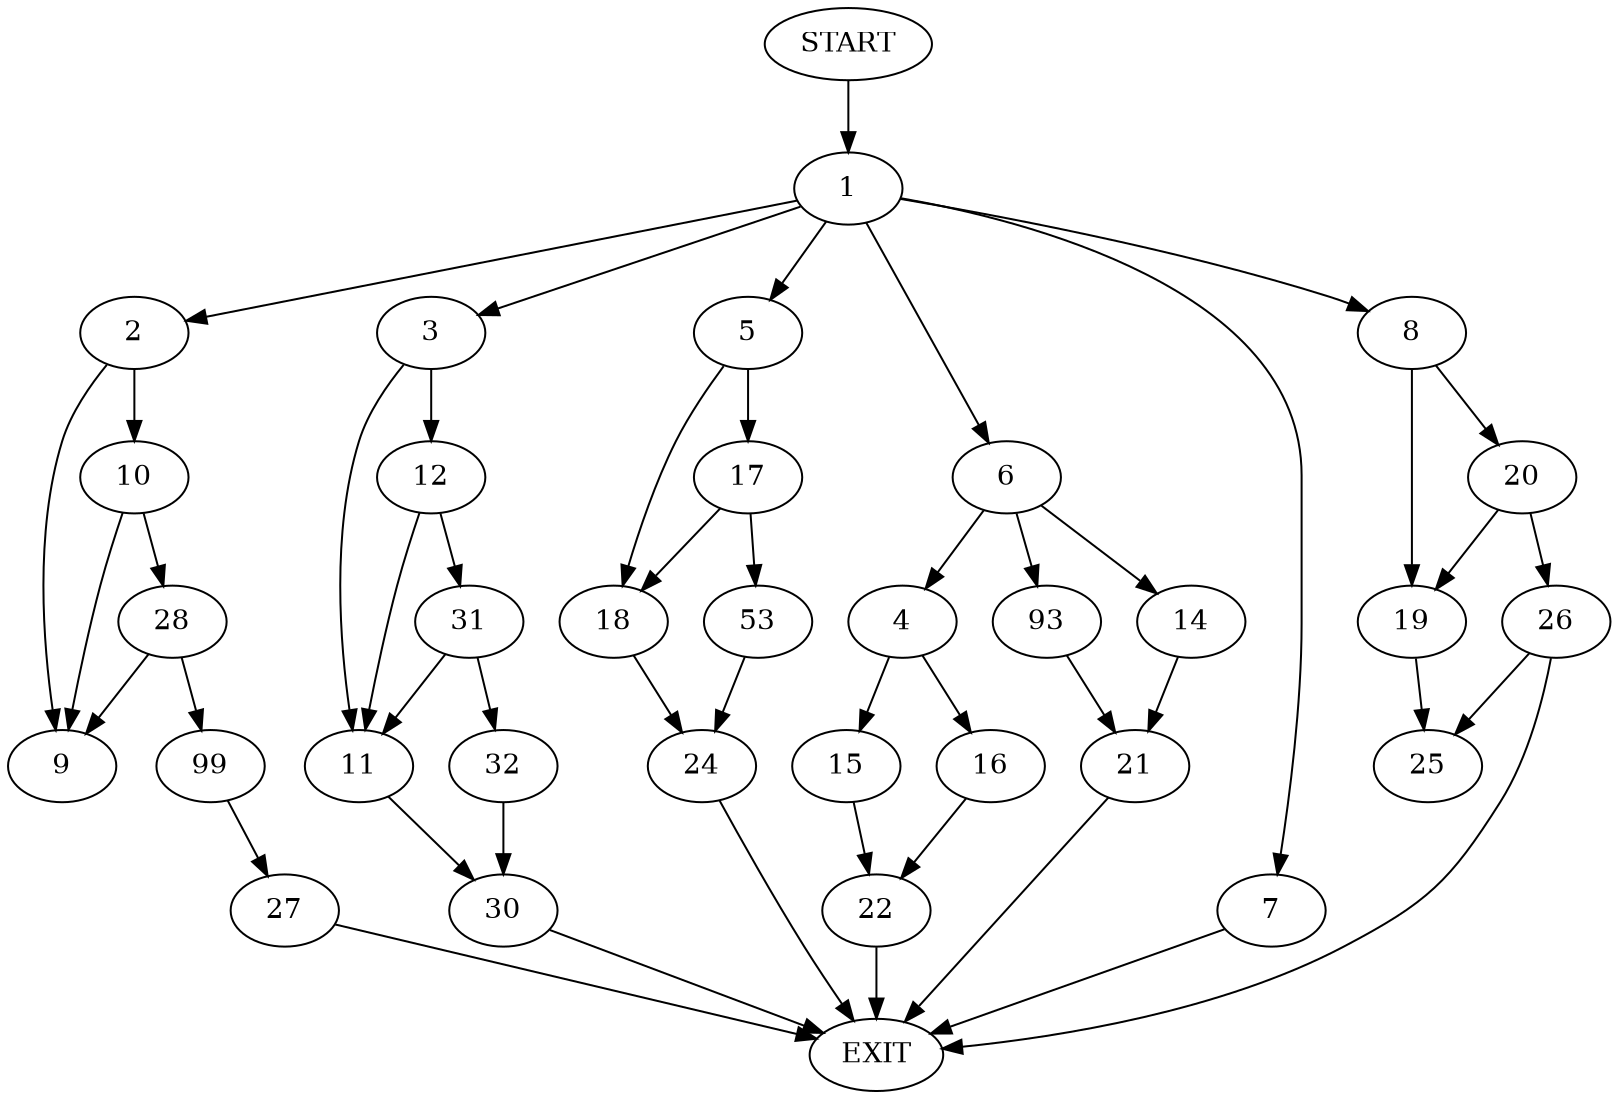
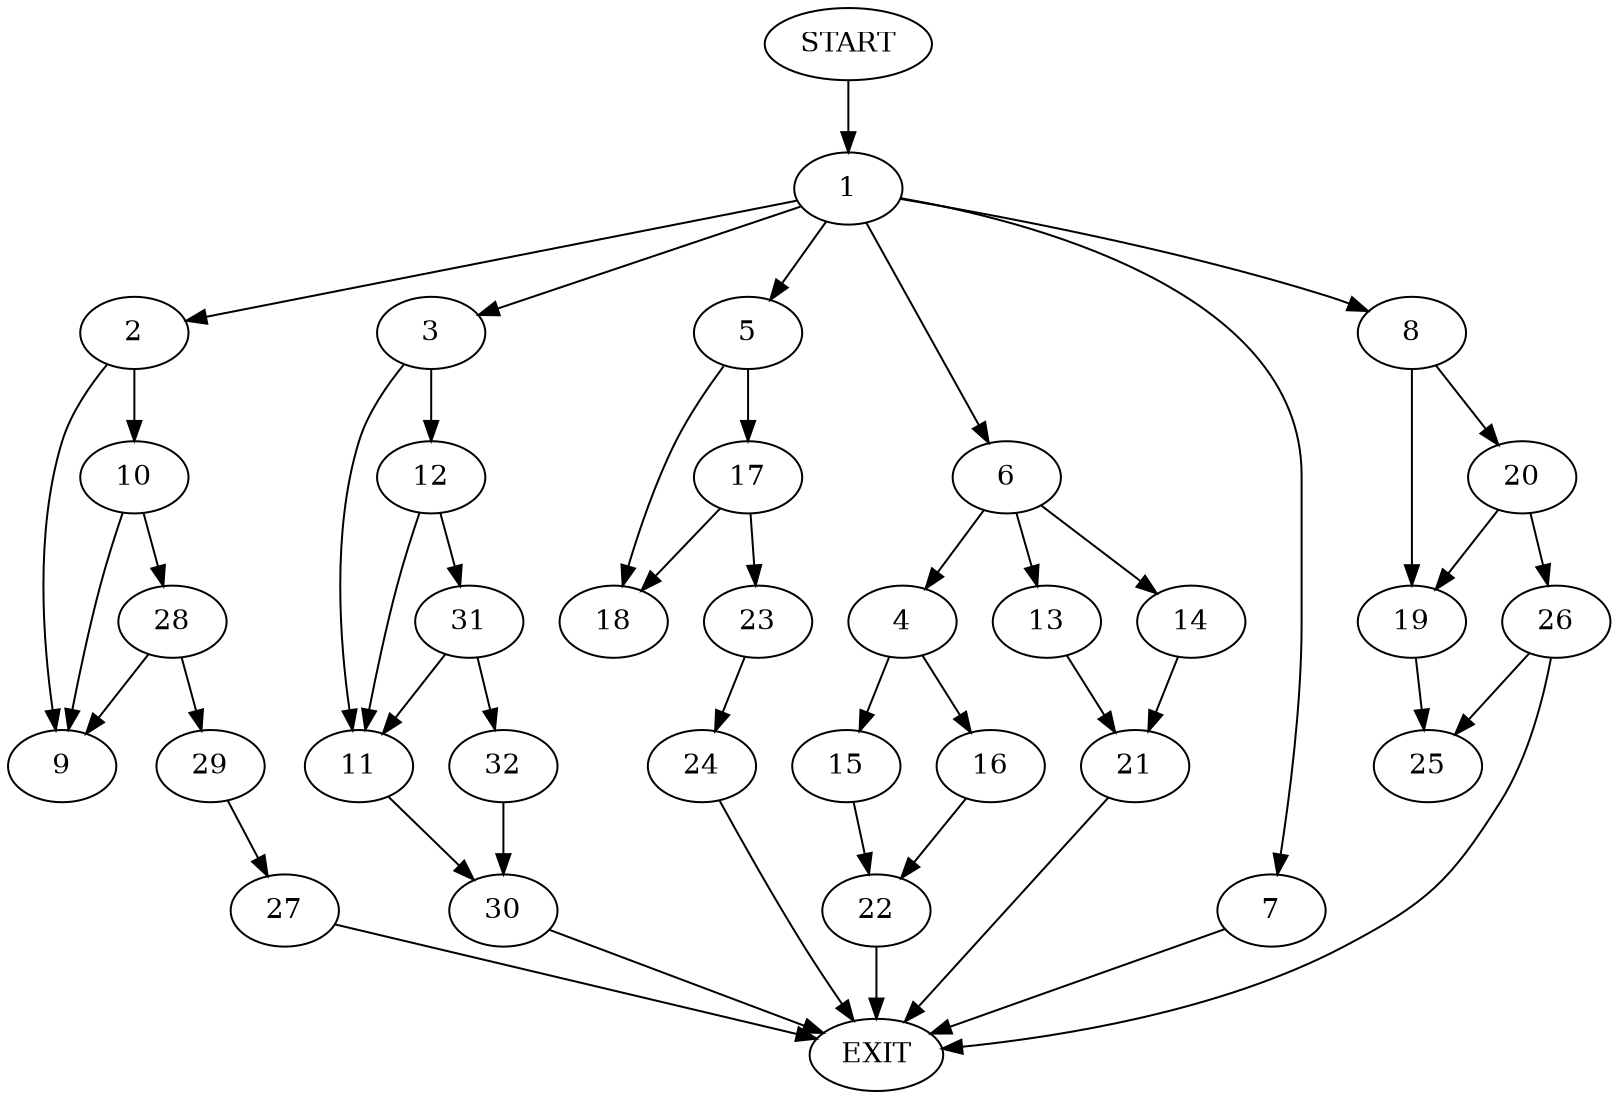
node "53": label "53" -> "23"
node "93": label "93" -> "13"
edge "18" -> "24": removed
node "99": label "99" -> "29"
